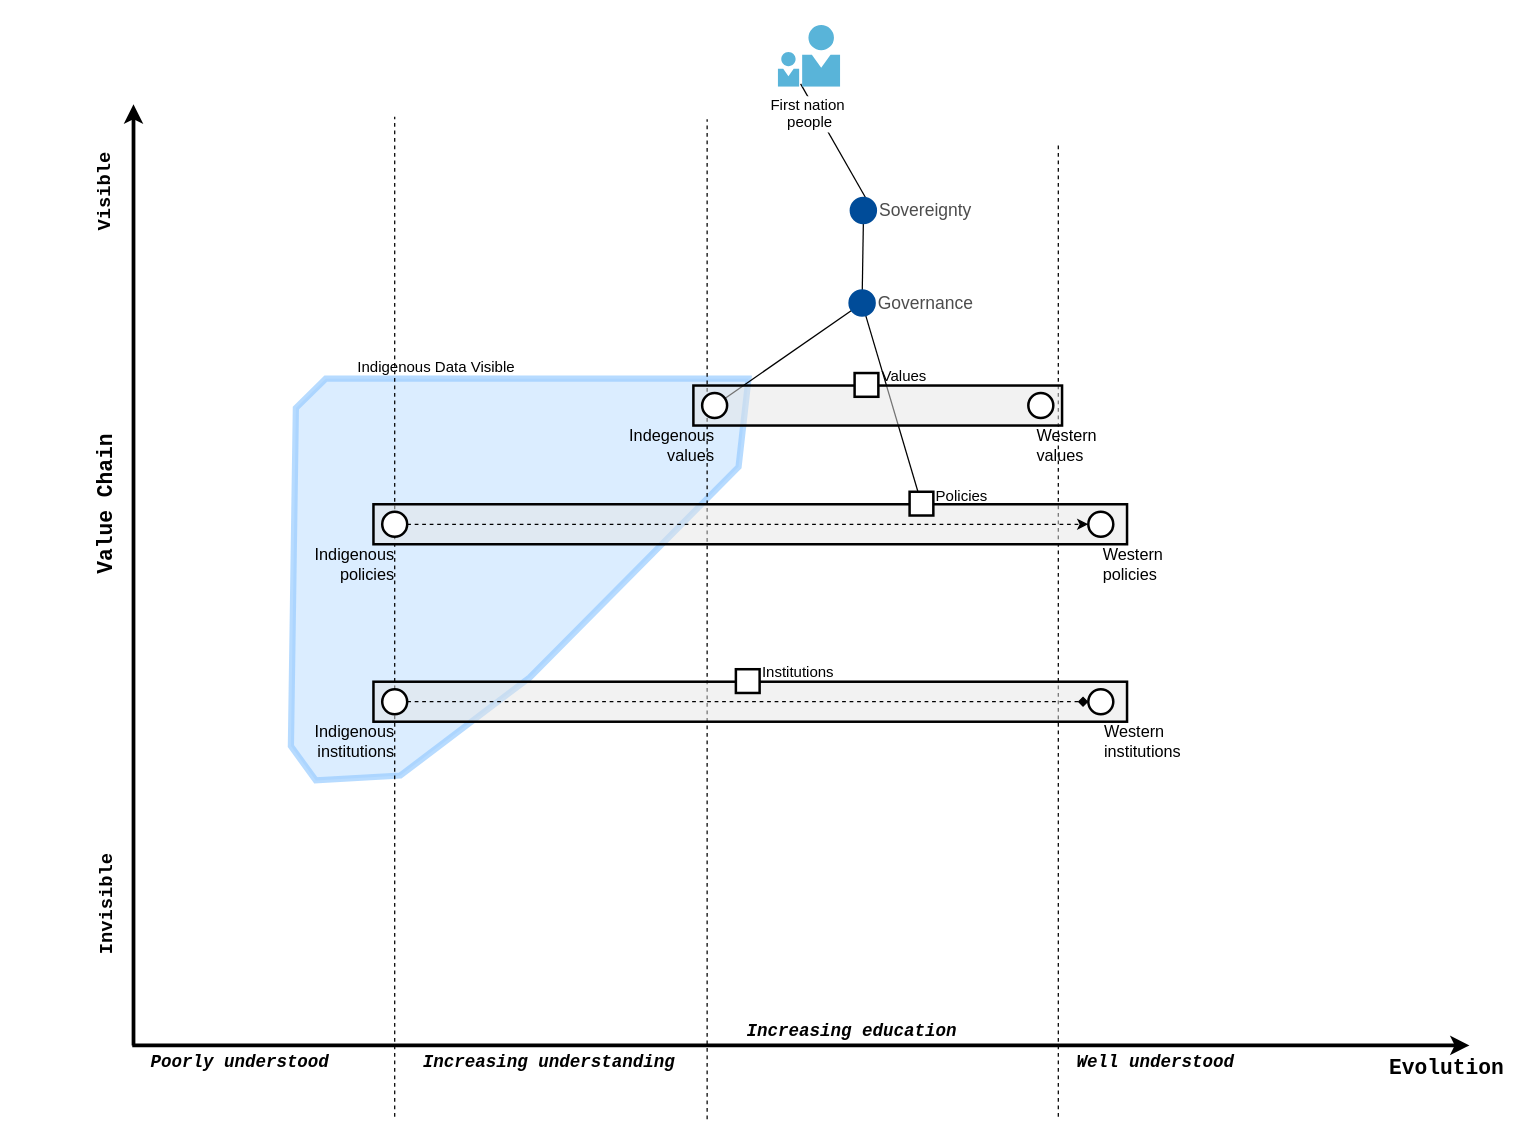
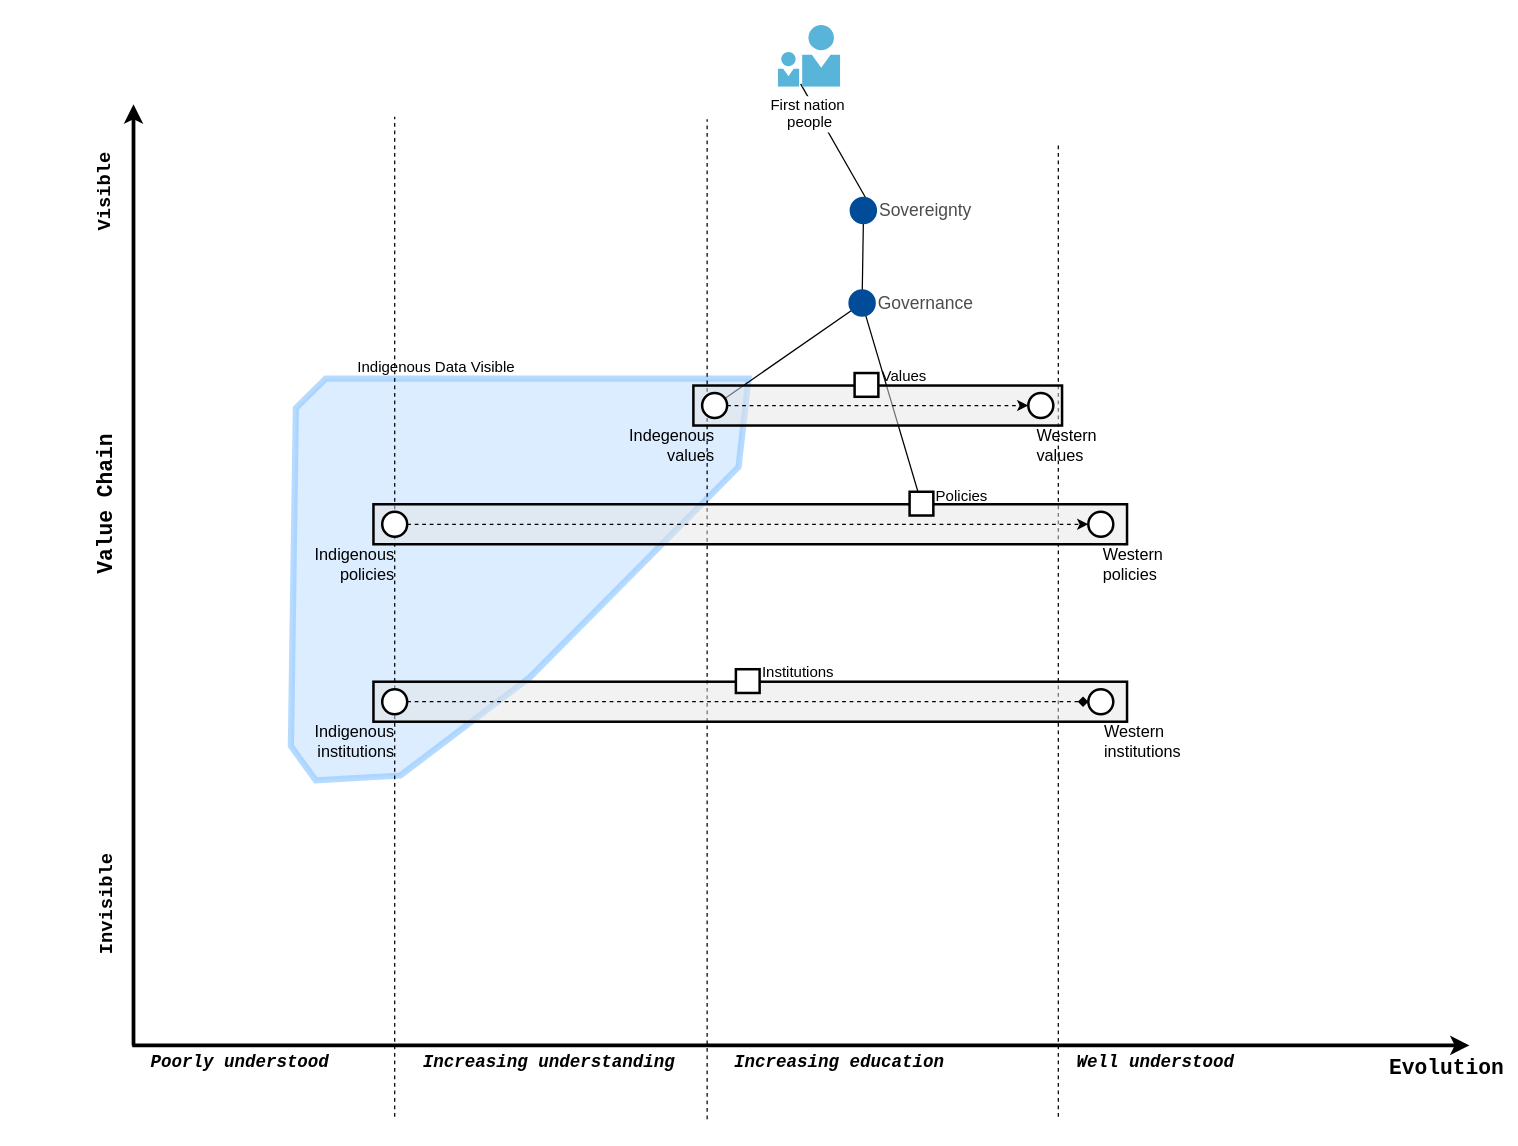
edge "Indegenous values" -> "Western values": added
node "Increasing education": moved (859, 1031) -> (847, 1062)
